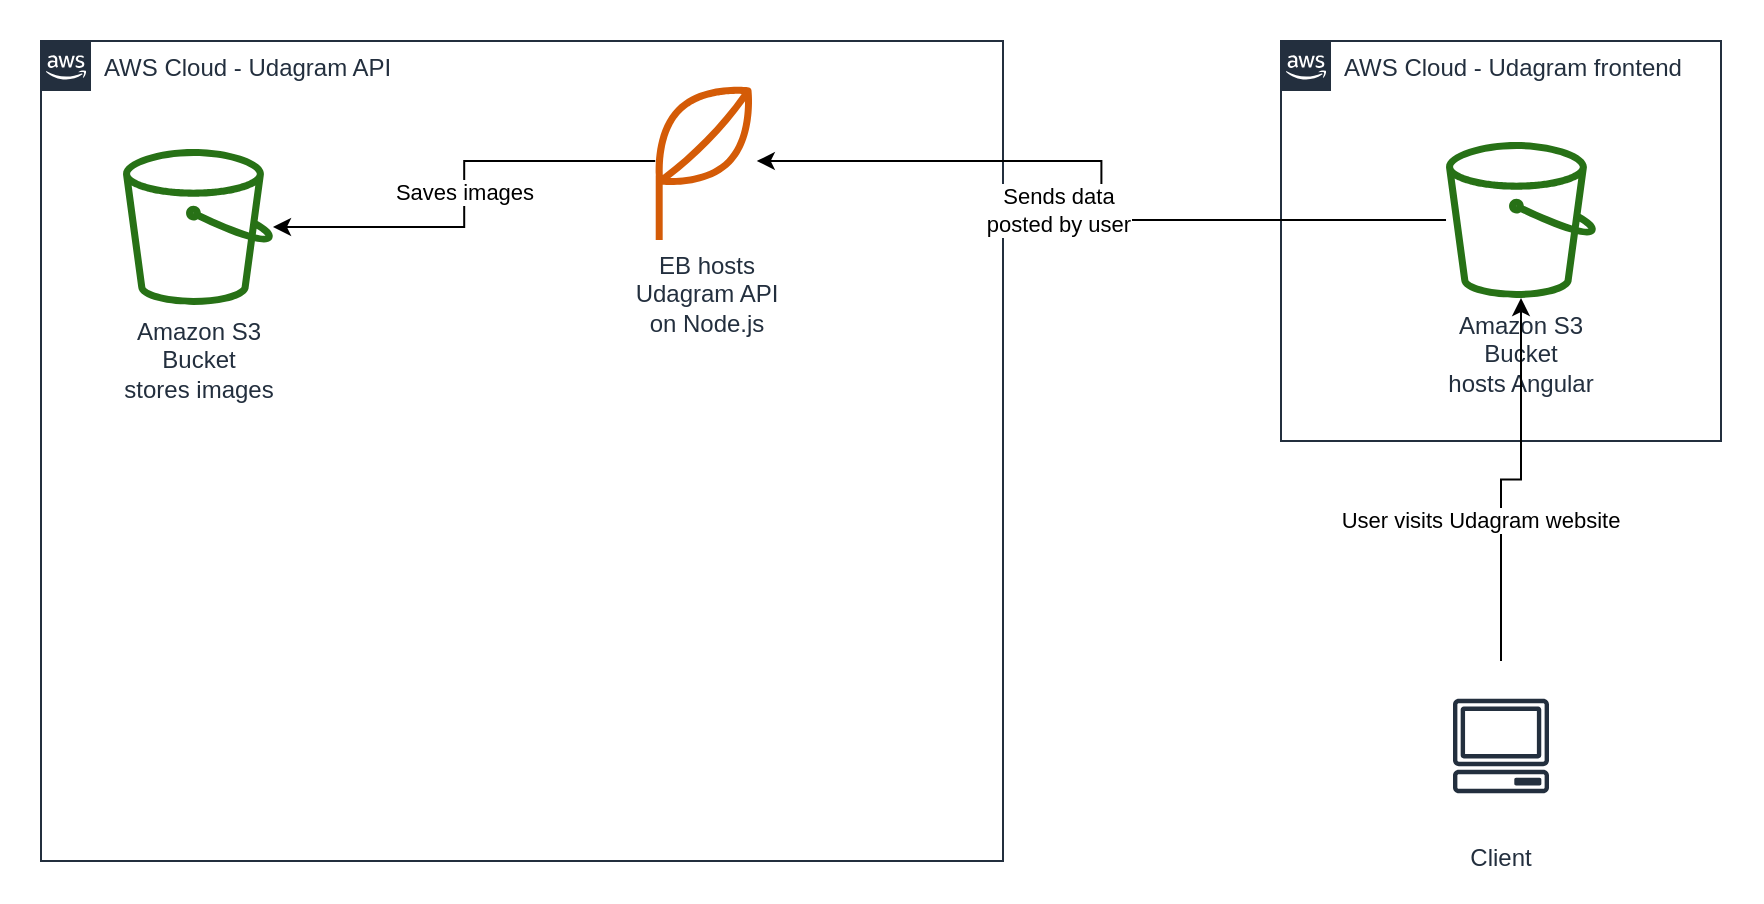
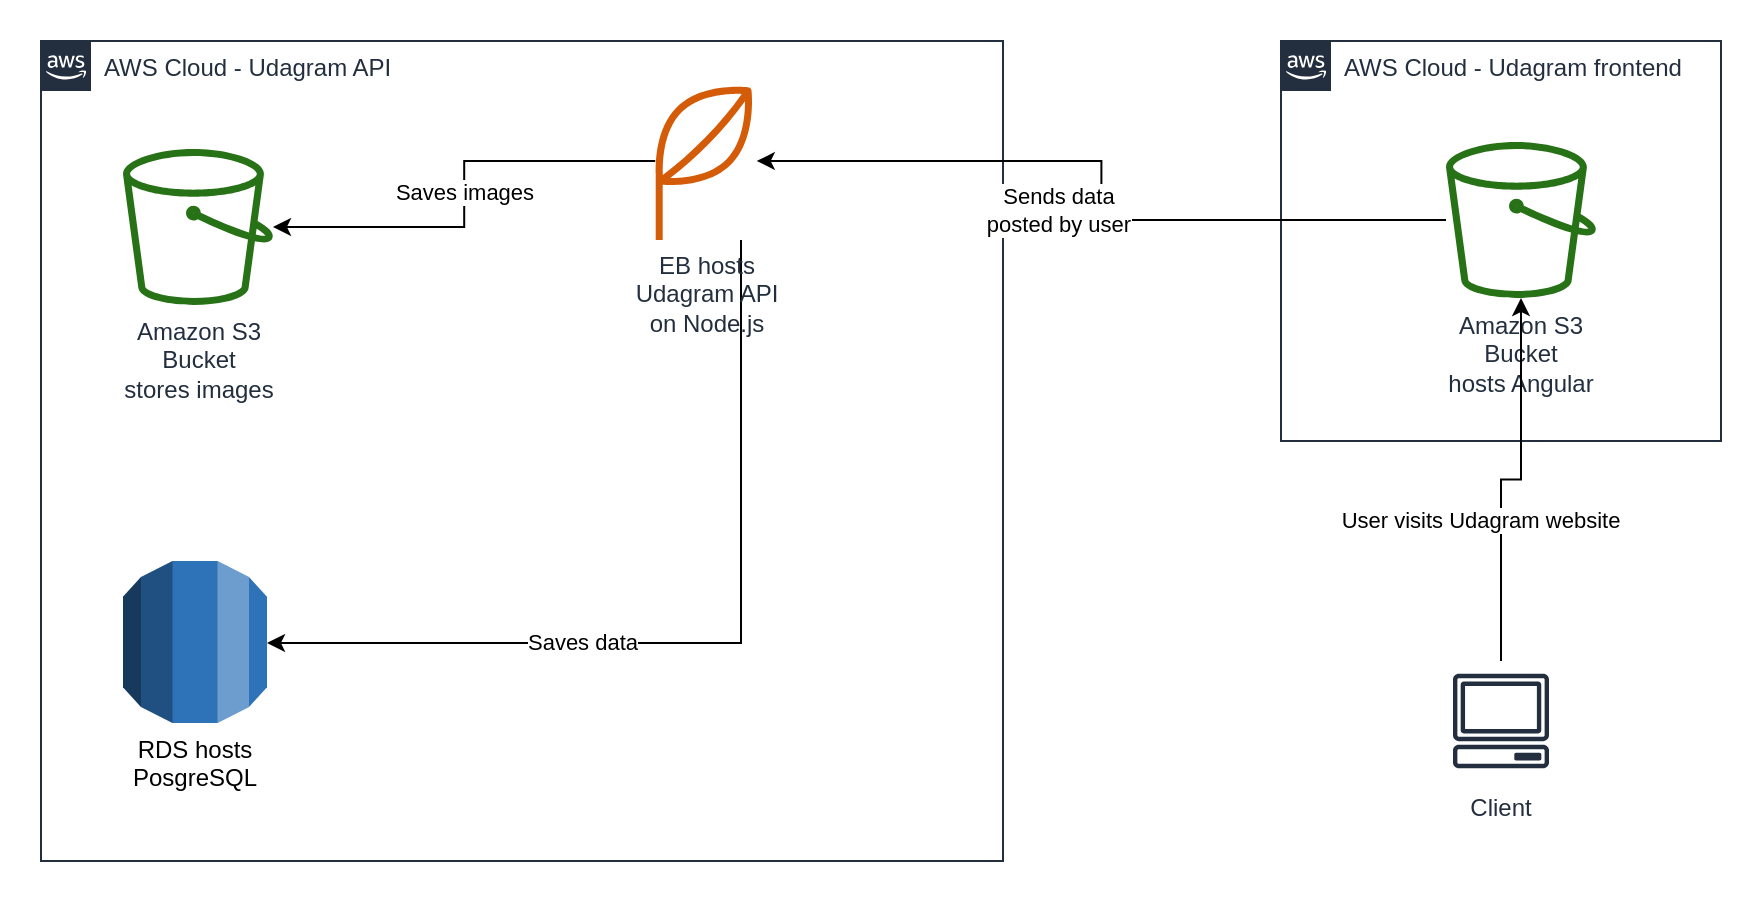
node "RDS hosts PosgreSQL": added
edge "EB hosts Udagram API on Node.js" -> "RDS hosts PosgreSQL": added, label "Saves data"
node "Client": size 120x170 -> 120x120
